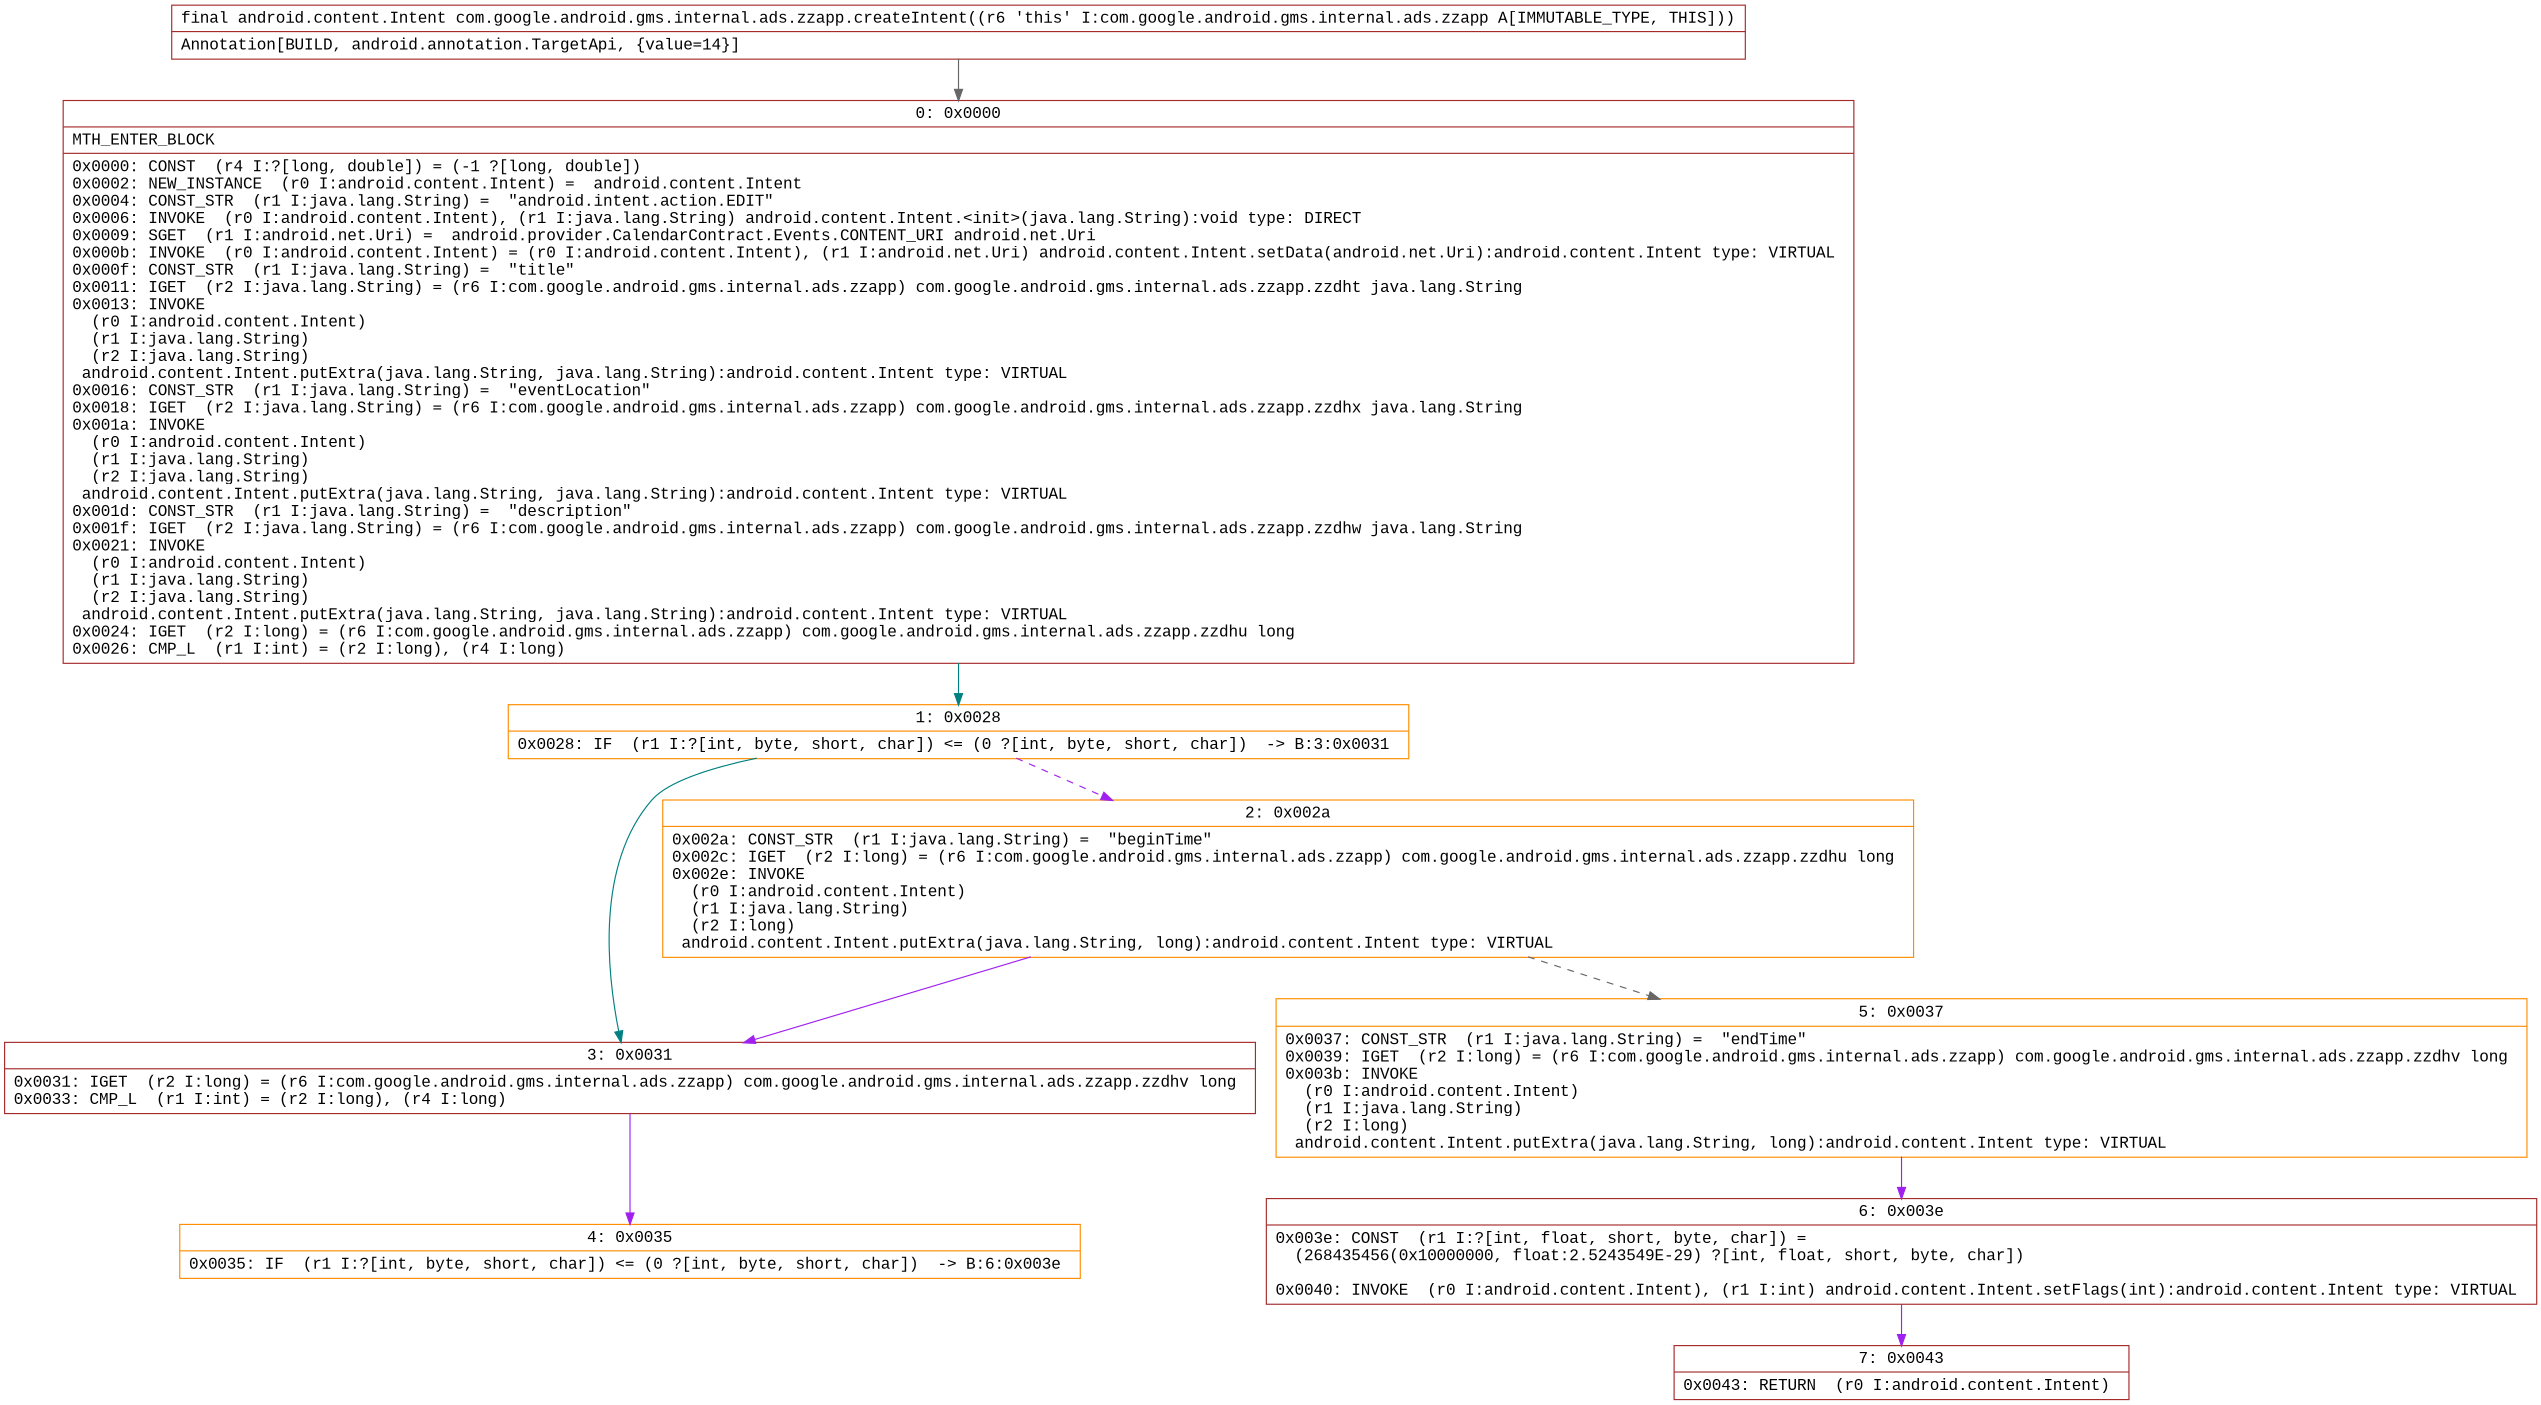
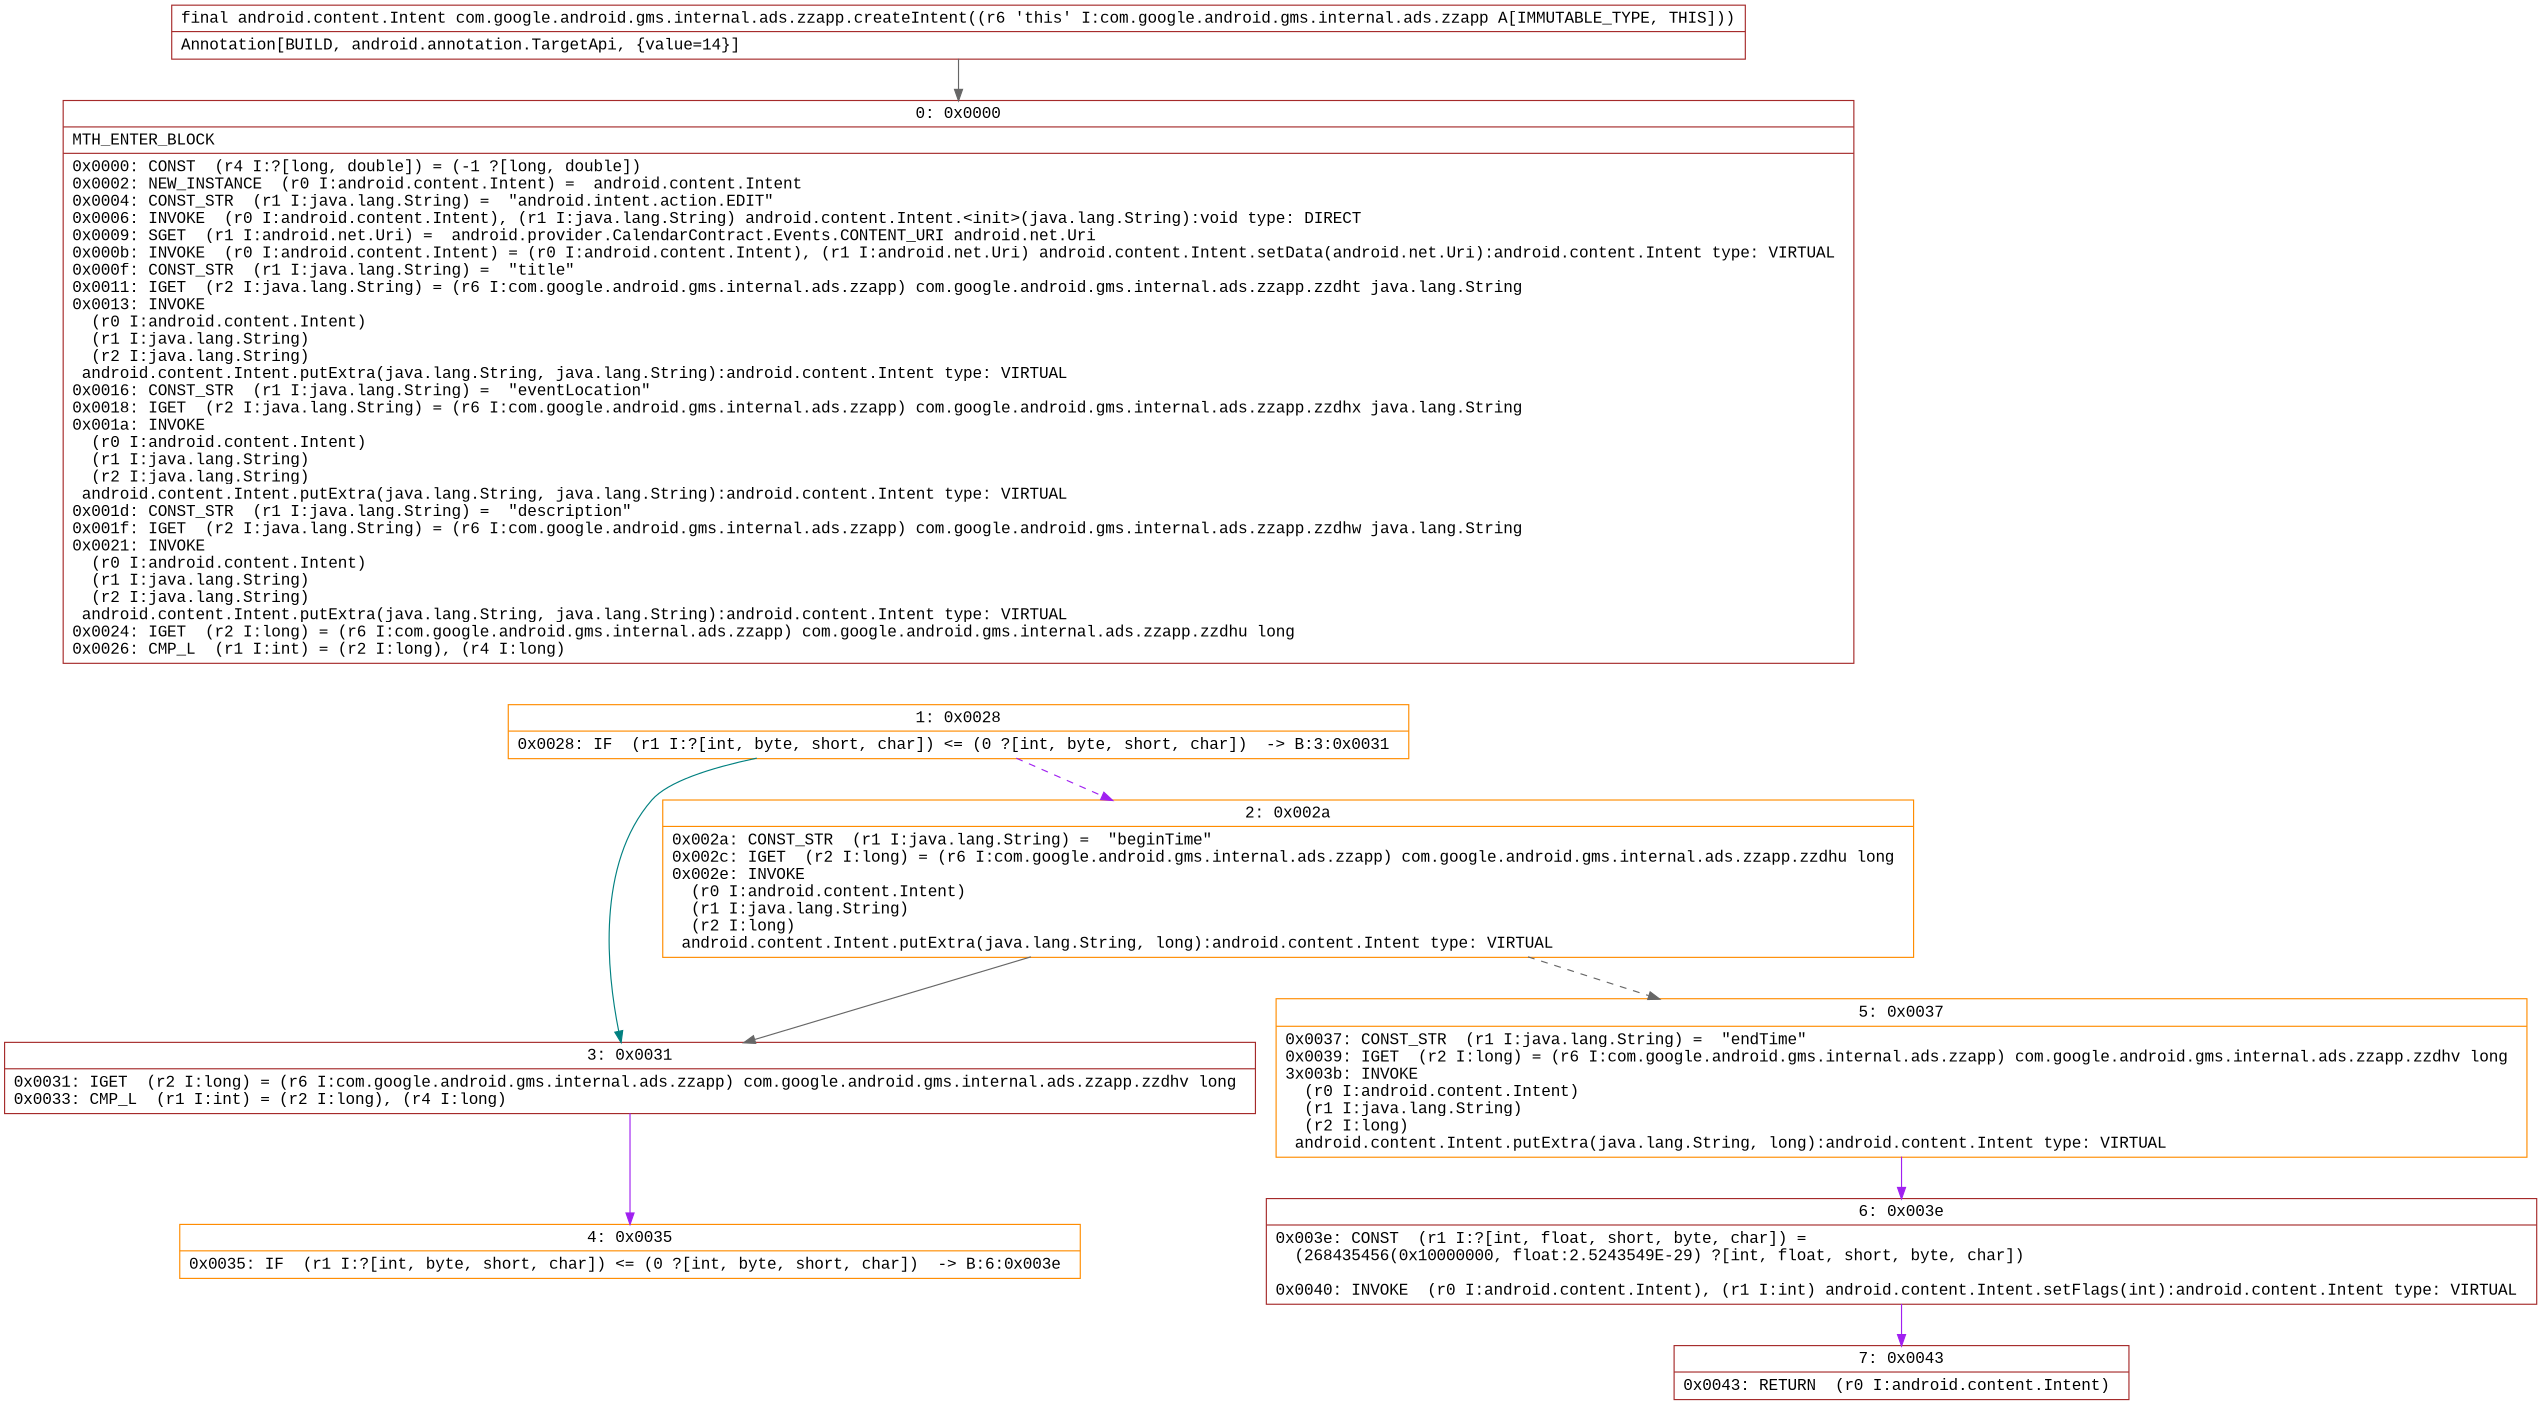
edge "0: 0x0000" -> "1: 0x0028": removed
edge "2: 0x002a" -> "3: 0x0031": color purple -> gray40
node "5: 0x0037": text "0x003b: INVOKE" -> "3x003b: INVOKE"
